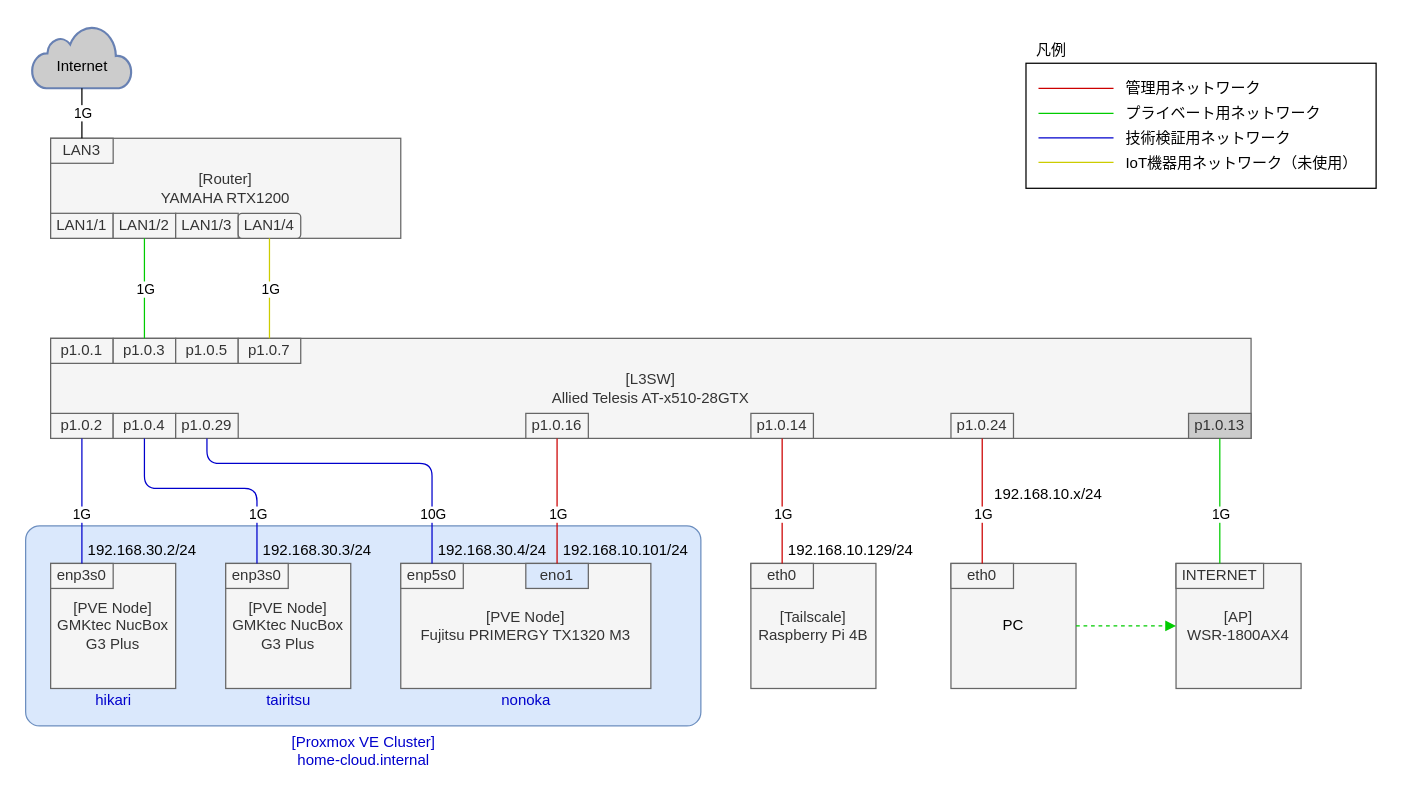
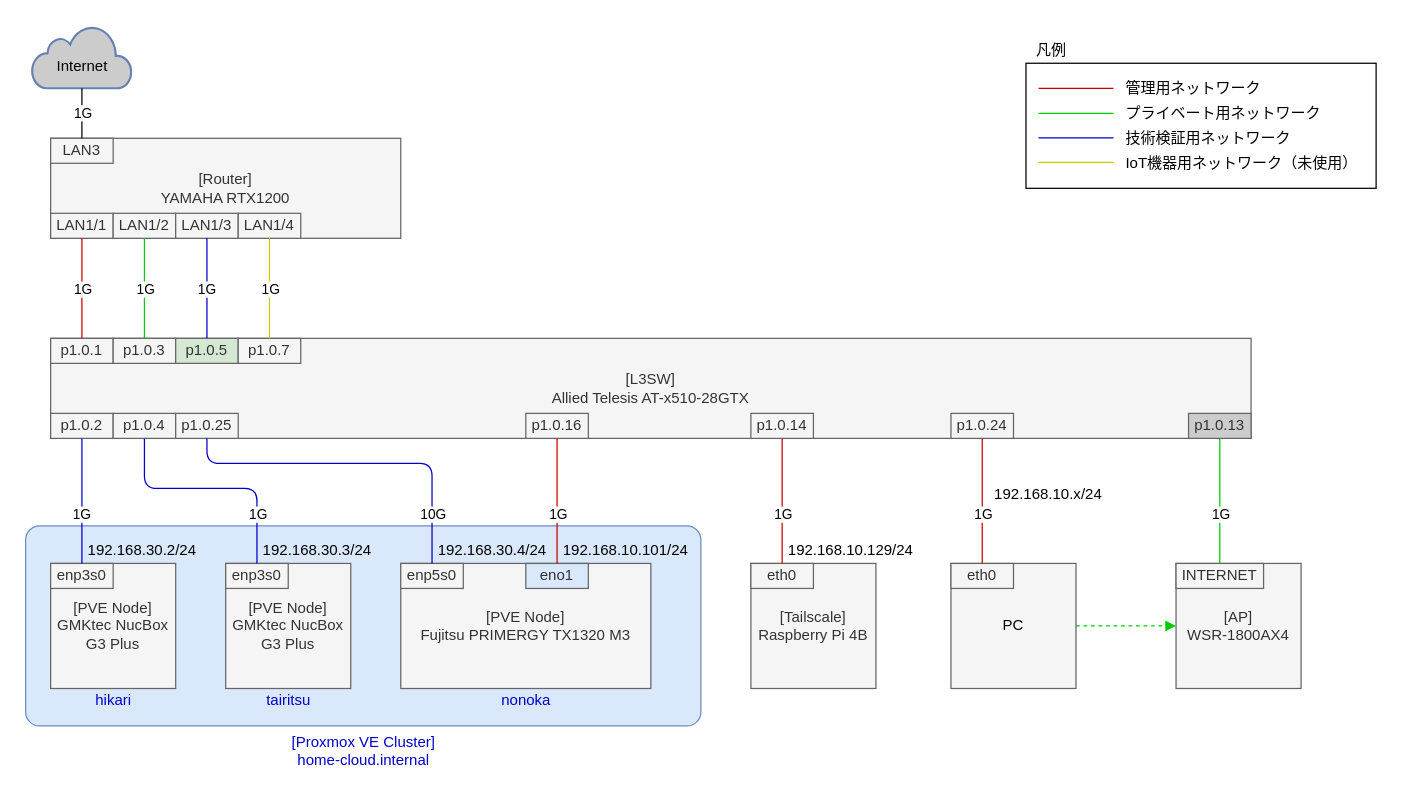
node "LAN1/4": shape rounded rectangle -> rectangle
edge "LAN1/1" -- "p1.0.1": added, label "1G"
edge "LAN1/3" -- "p1.0.5": added, label "1G"
node "p1.0.5": fillcolor #f5f5f5 -> #d5e8d4
node "p1.0.29": label "p1.0.29" -> "p1.0.25"
